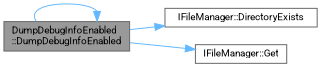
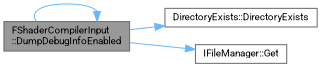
node "IFileManager::DirectoryExists": label "IFileManager::DirectoryExists" -> "DirectoryExists::DirectoryExists"
node "DumpDebugInfoEnabled ::DumpDebugInfoEnabled": label "DumpDebugInfoEnabled ::DumpDebugInfoEnabled" -> "FShaderCompilerInput ::DumpDebugInfoEnabled"
